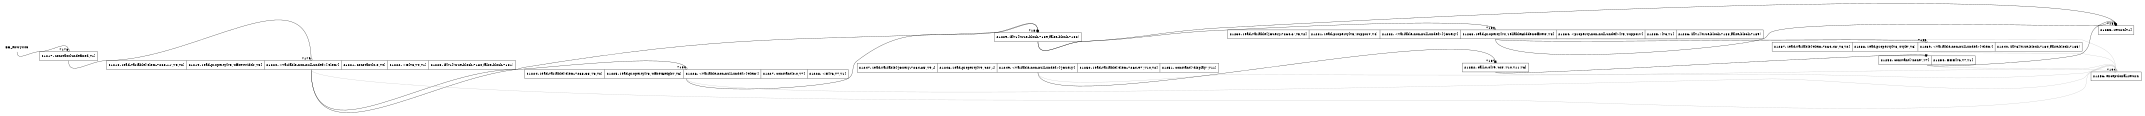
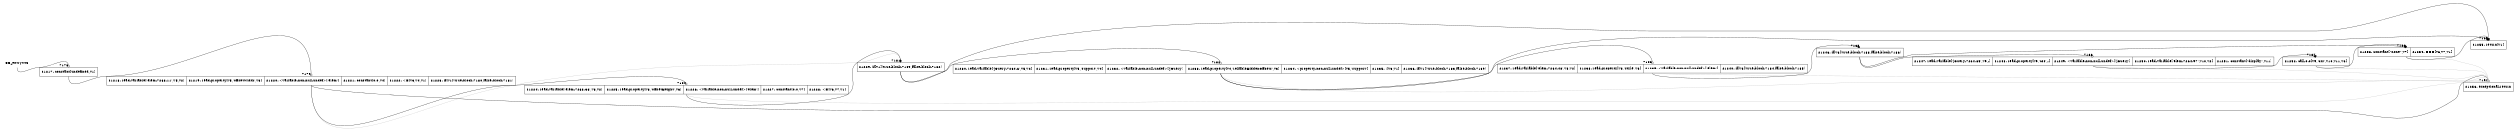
edge "21218: read-variable['elem-7263:11',v5,v2]" -> "21229: if[v1](true-block:7189,false-block:7182)": color black -> gray
node "21246: if[v6](true-block:7188,false-block:7186)": added
edge "21218: read-variable['elem-7263:11',v5,v2]" -> "21256: exceptional-return": color gray -> black
